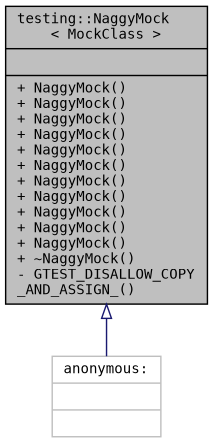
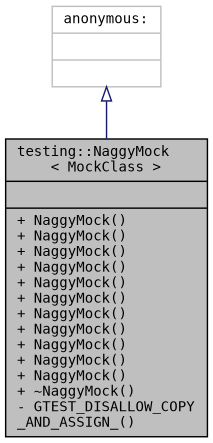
edge "anonymous:" -> "testing::NaggyMock": reversed
